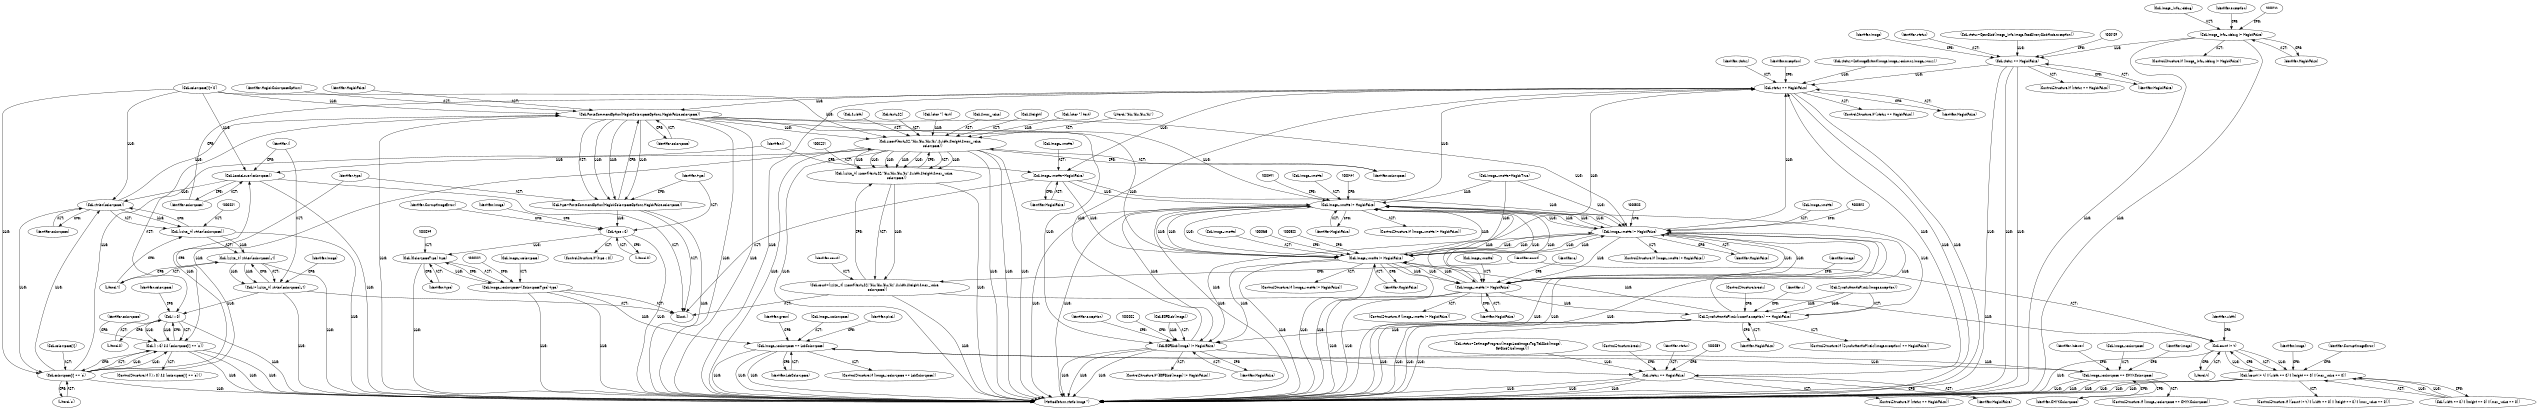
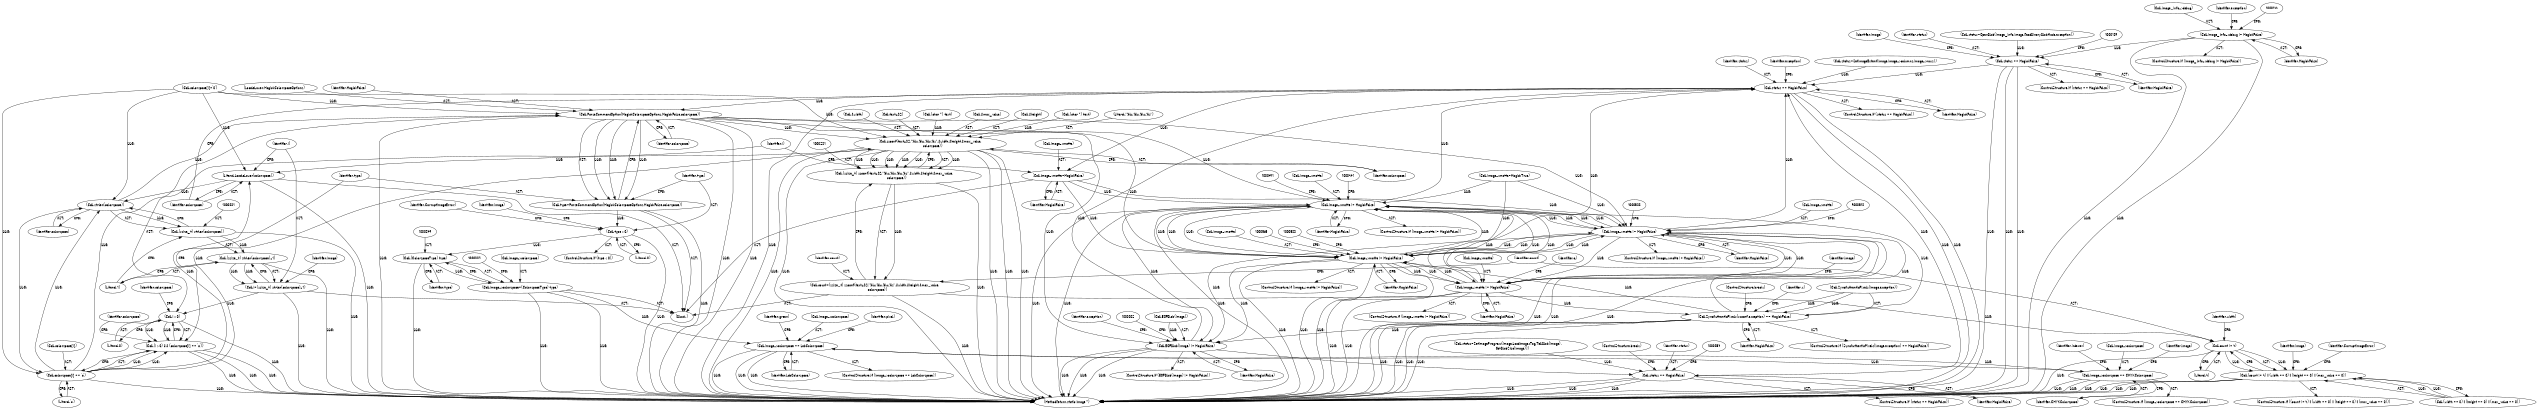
node "(Identifier,MagickColorspaceOptions)": label "(Identifier,MagickColorspaceOptions)" -> "(LocaleLower,MagickColorspaceOptions)"
node "(Call,LocaleLower(colorspace))": label "(Call,LocaleLower(colorspace))" -> "(Literal,LocaleLower(colorspace))"
node "(ControlStructure,if ((i > 0) && (colorspace[i] == 'a')))": removed
edge "(Identifier,CMYKColorspace)" -> "(Call,image->colorspace == CMYKColorspace)": label "CFG: " -> "AST: "
